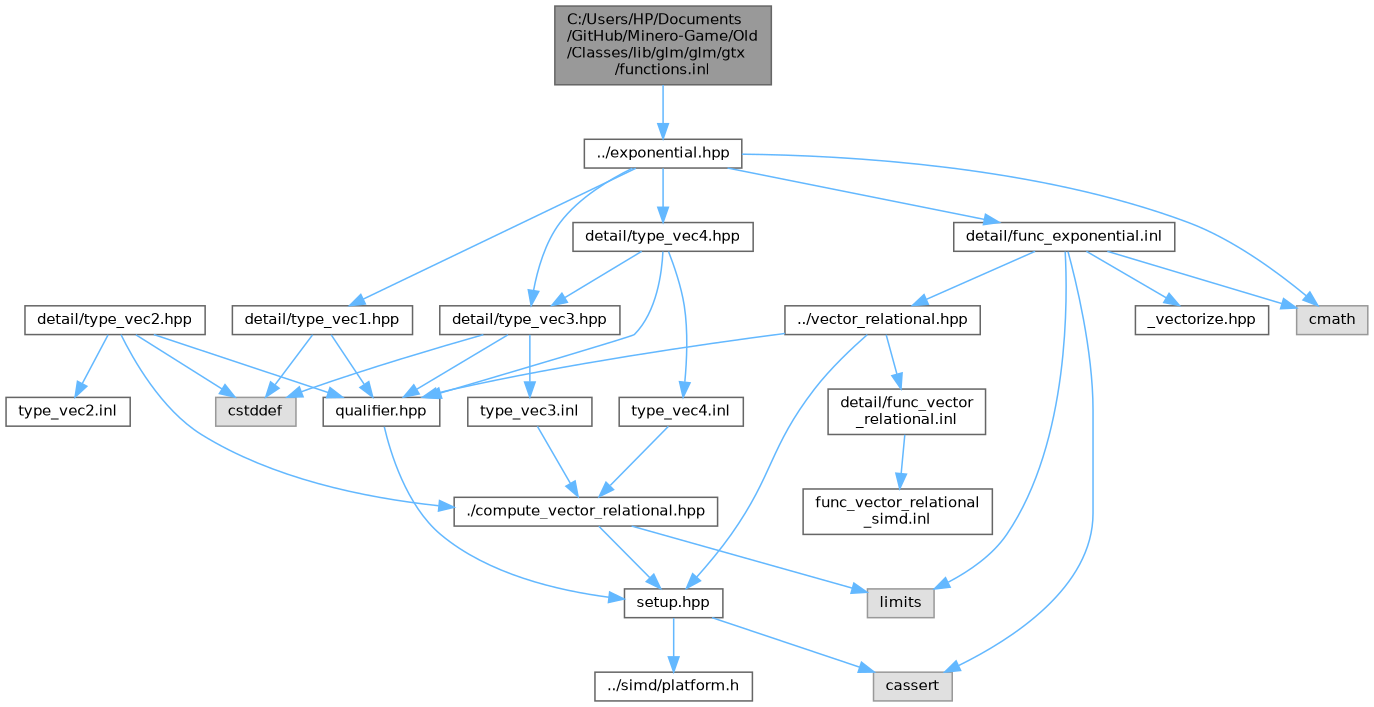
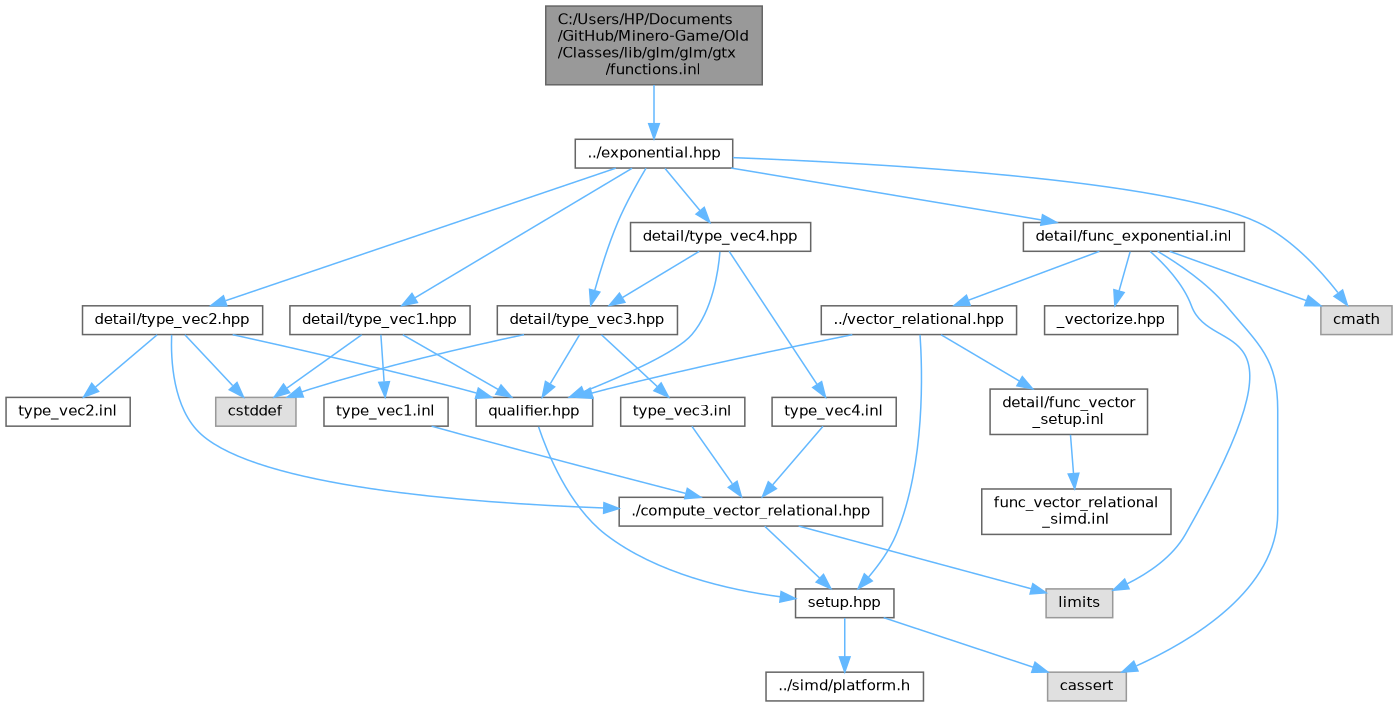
edge "../exponential.hpp" -> "detail/type_vec2.hpp": added
node "type_vec1.inl": added
node "detail/func_vector _relational.inl": label "detail/func_vector _relational.inl" -> "detail/func_vector _setup.inl"
